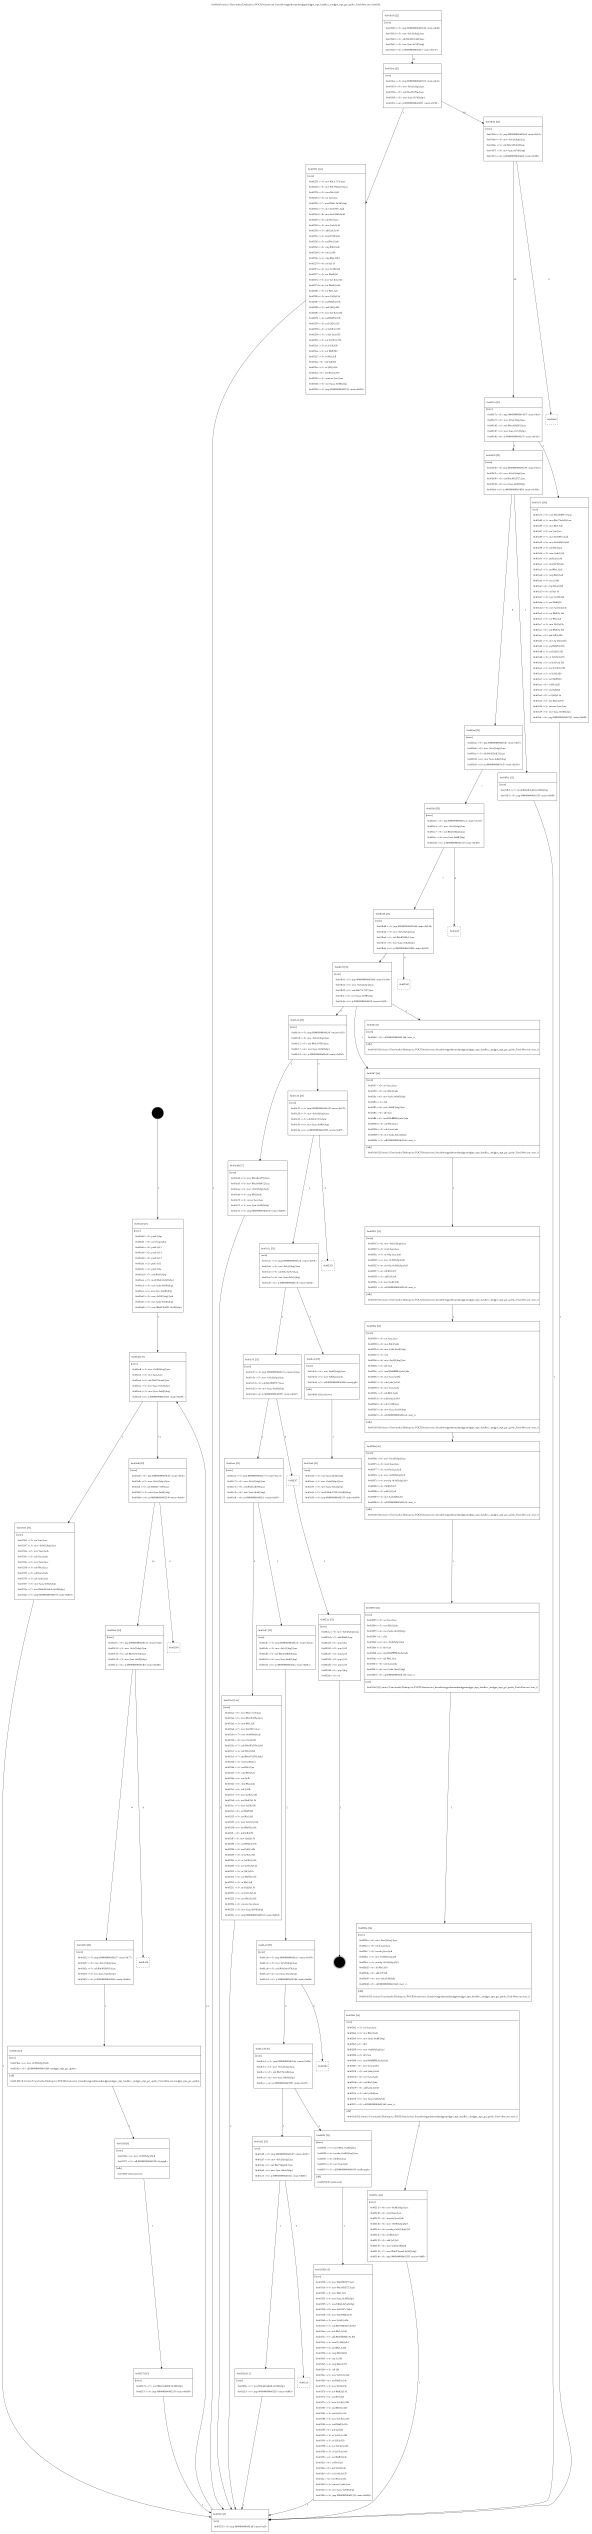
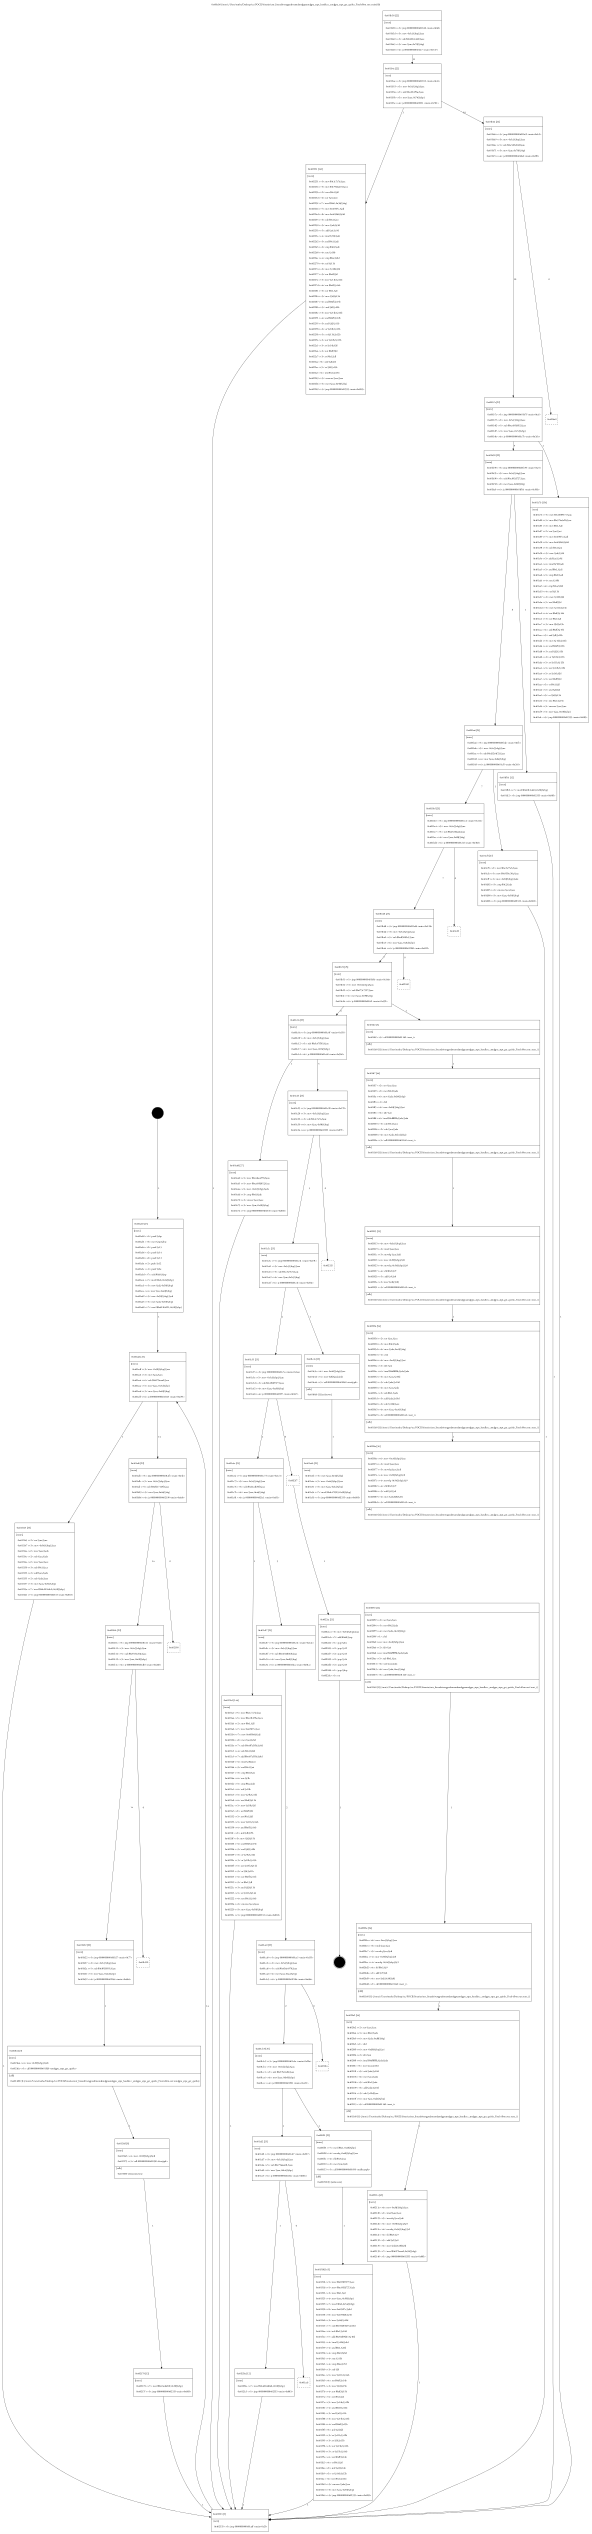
node "0x401cf5 [27]": added
edge "0x401bf1 [25]" -> "0x401fe7 [44]": now "0x401fe2 [5]" -> "0x401fe7 [44]"
edge "0x40206e [36]" -> "0x402092 [44]": removed, label "1"
edge "0x4020be [36]" -> "0x4020e2 [56]": added, label "1"
